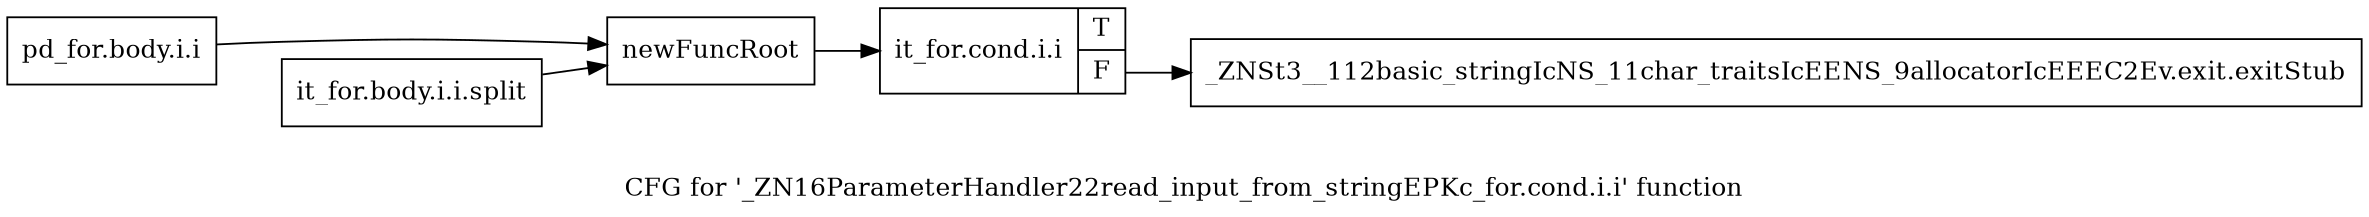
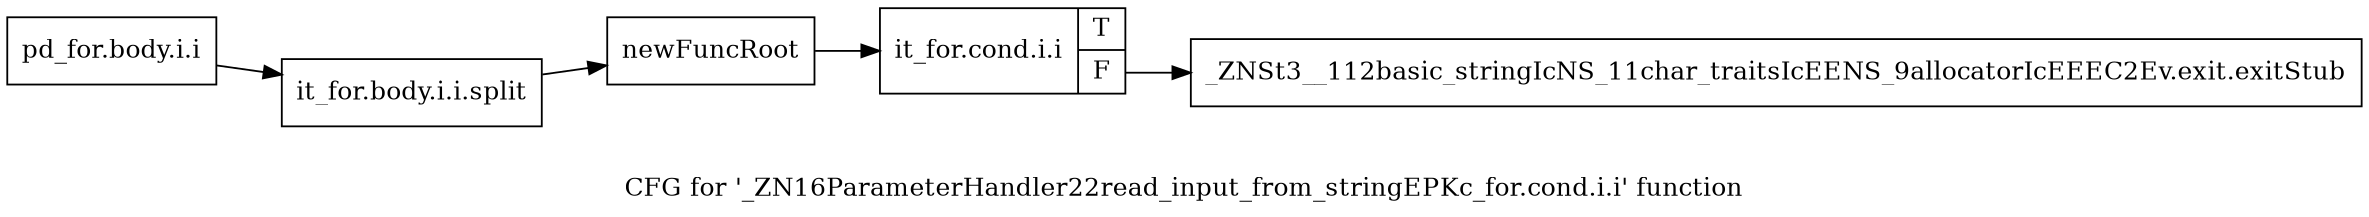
edge "pd_for.body.i.i" -> "newFuncRoot": now "pd_for.body.i.i" -> "it_for.body.i.i.split"
